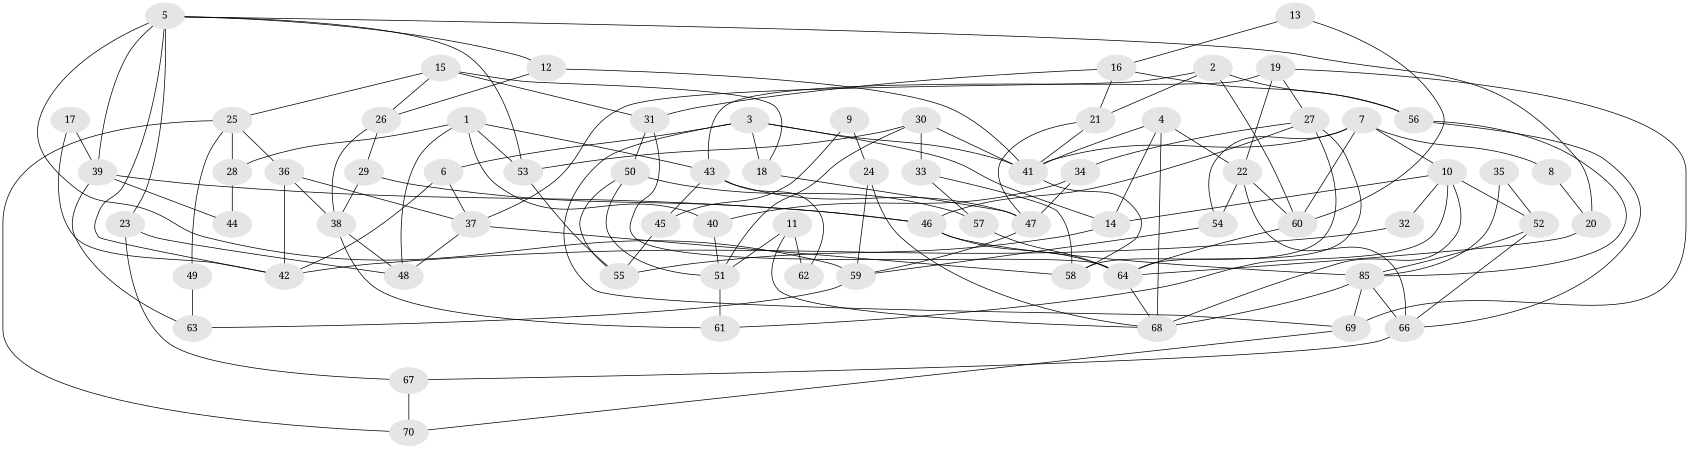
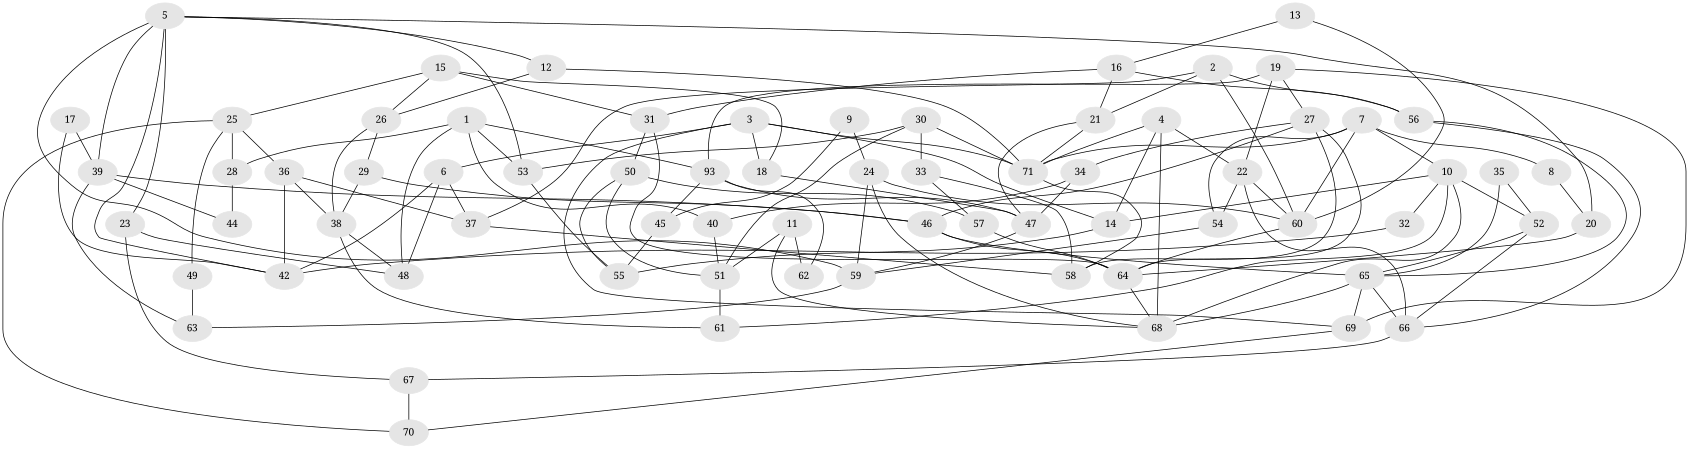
node "43": label "43" -> "93"
node "41": label "41" -> "71"
edge "24" -- "60": added
edge "37" -- "48": now "6" -- "48"
node "85": label "85" -> "65"
